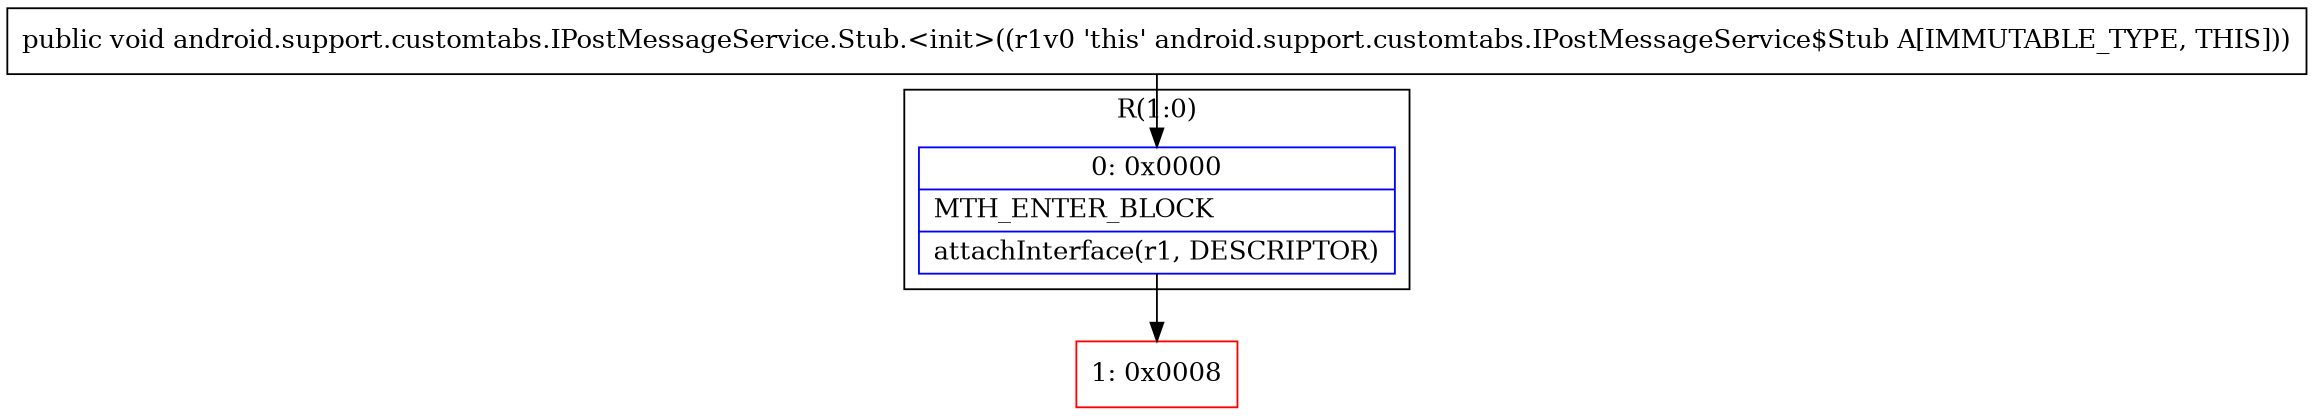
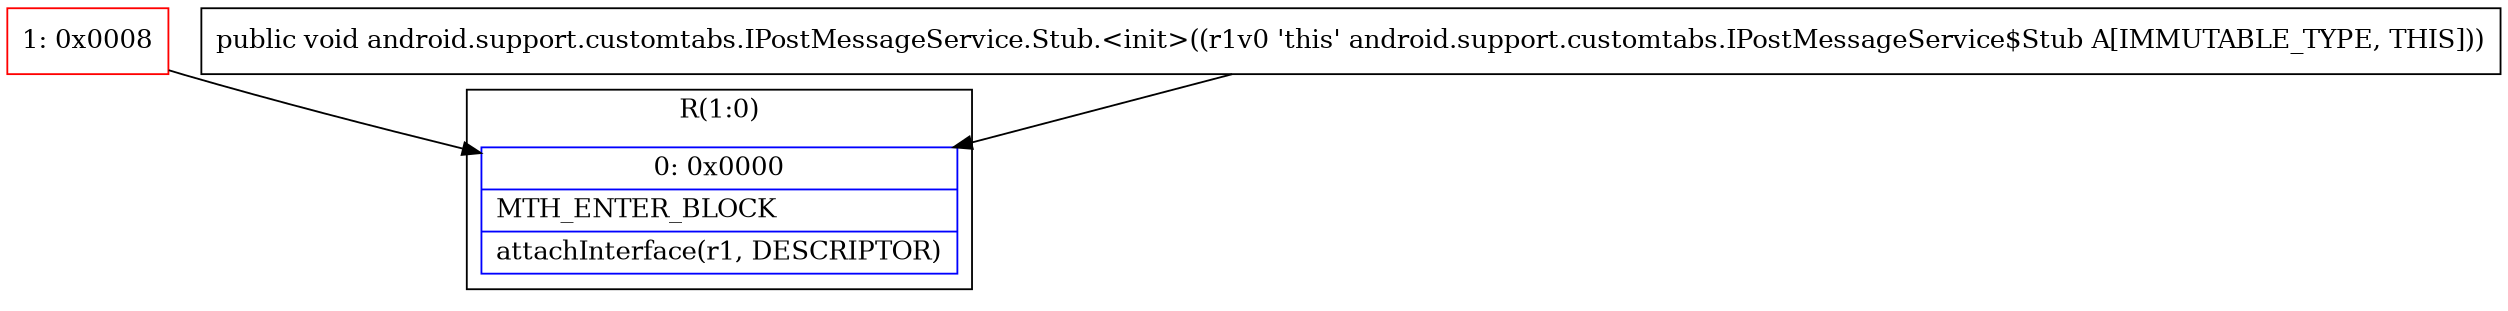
edge "0: 0x0000" -> "1: 0x0008": reversed
